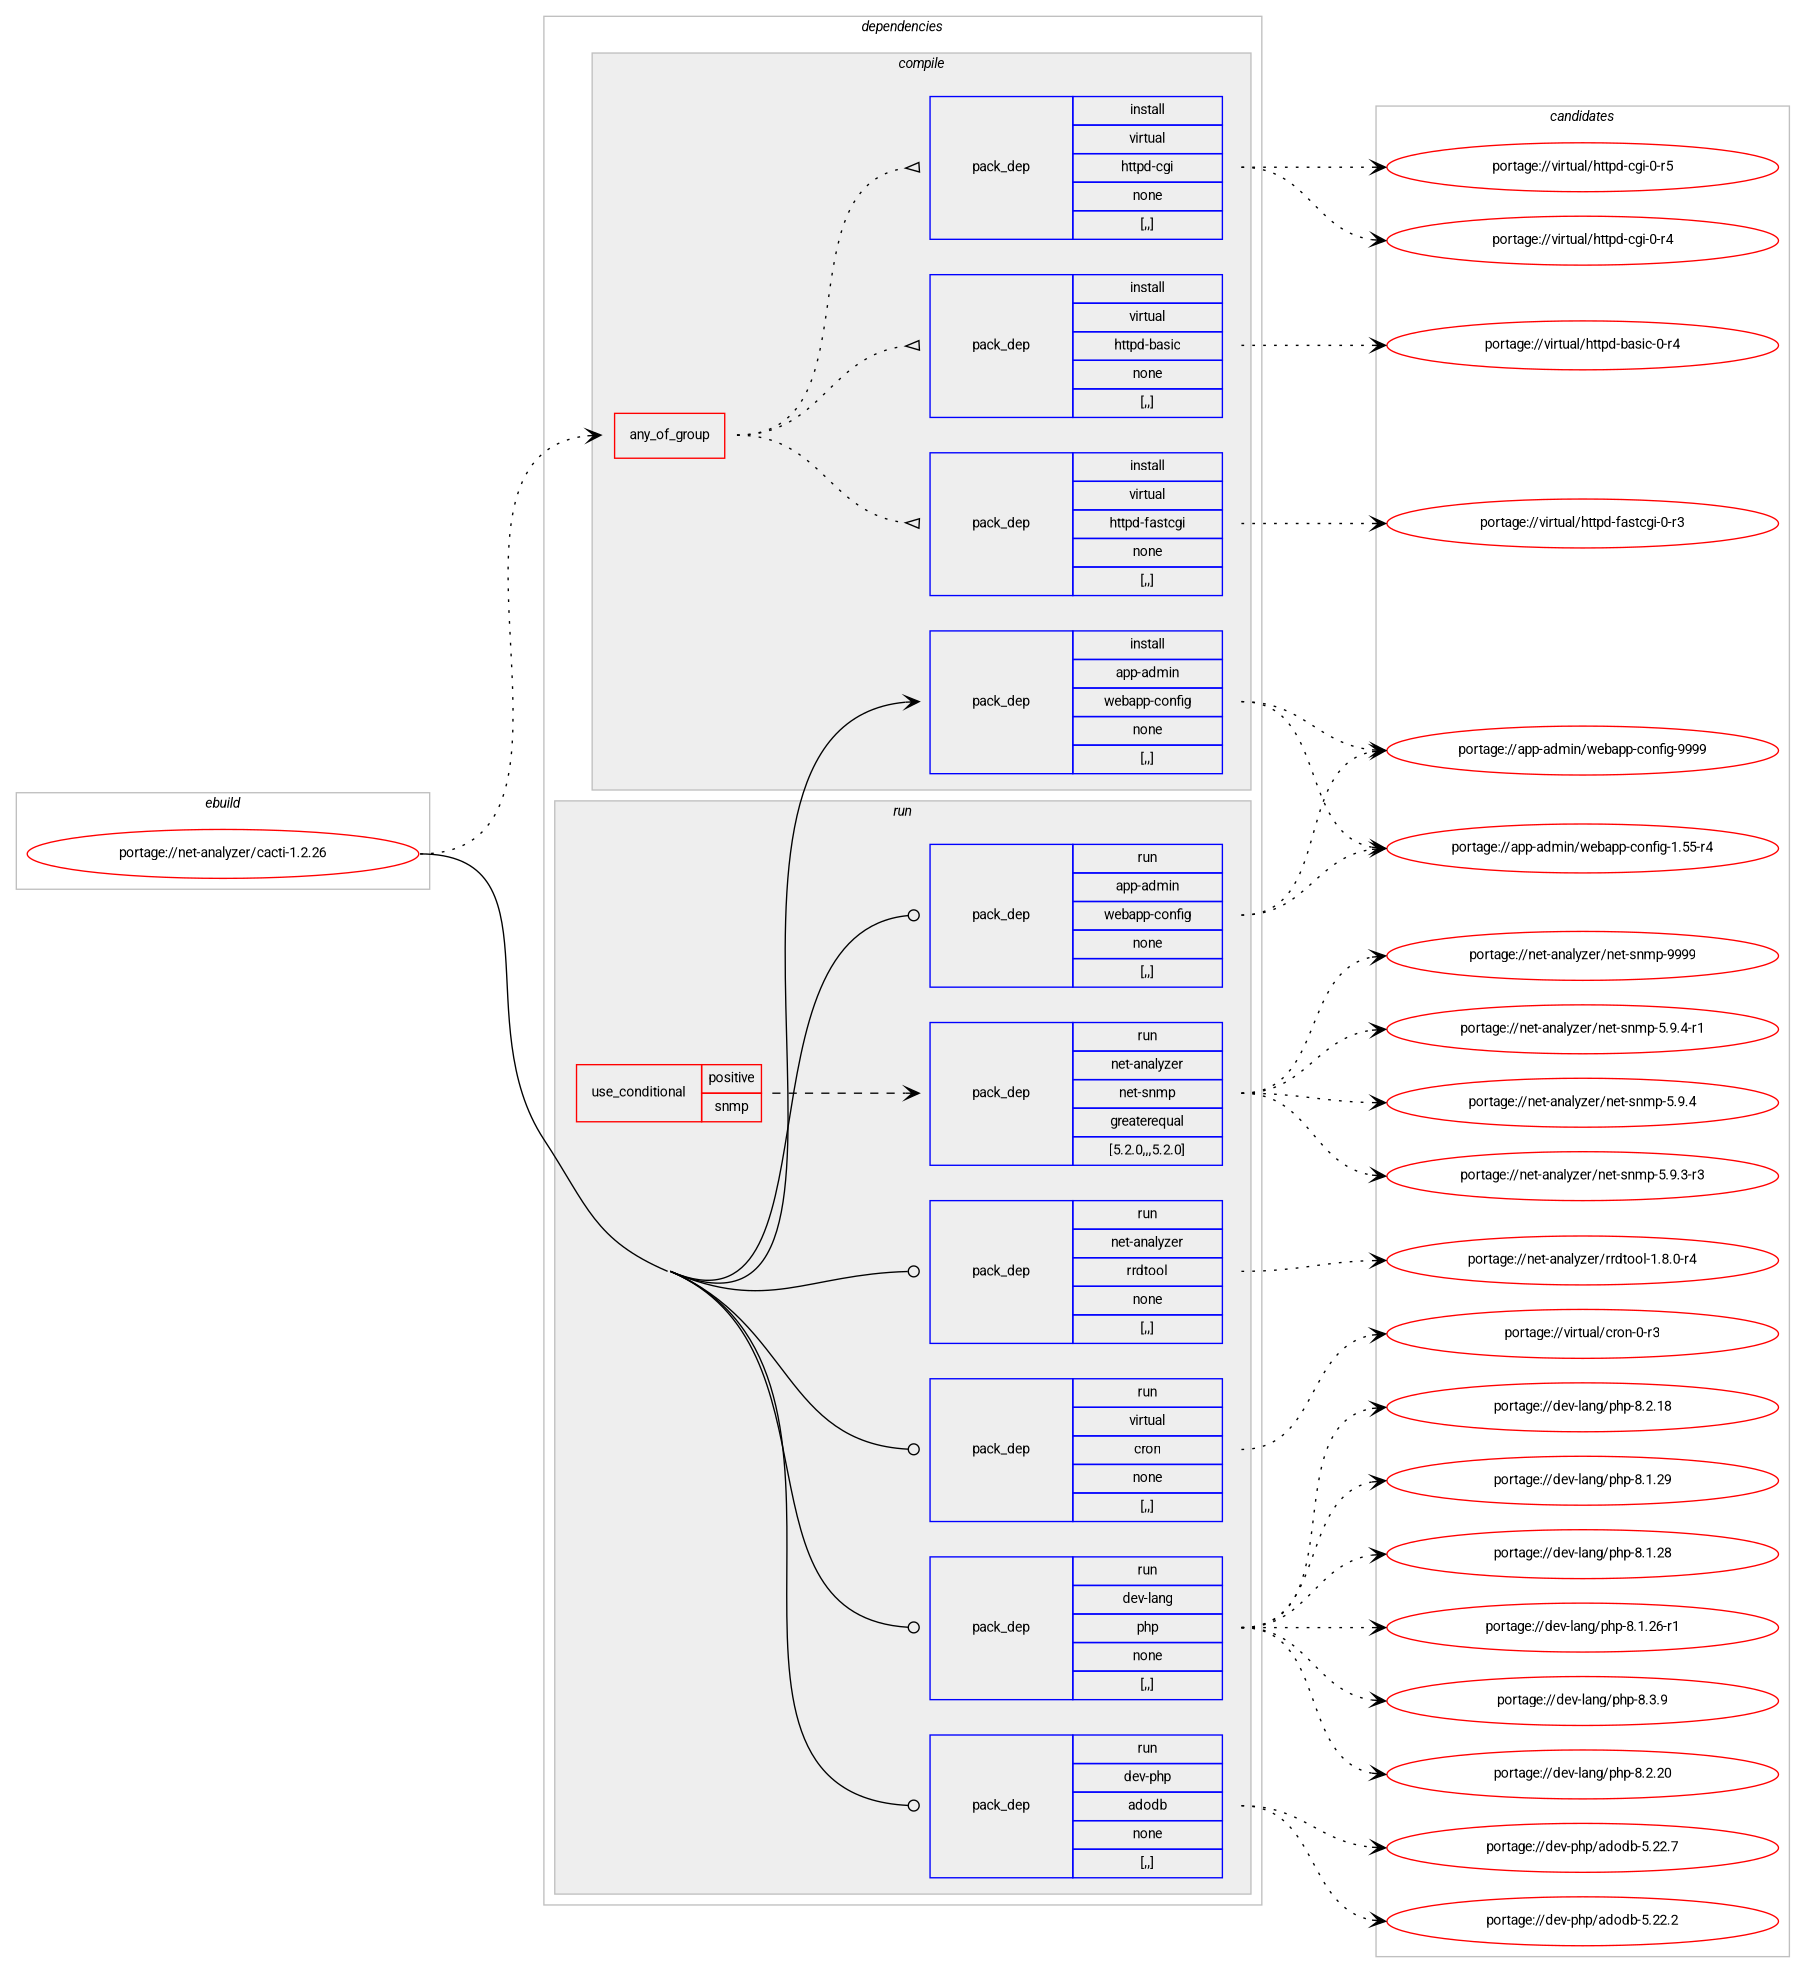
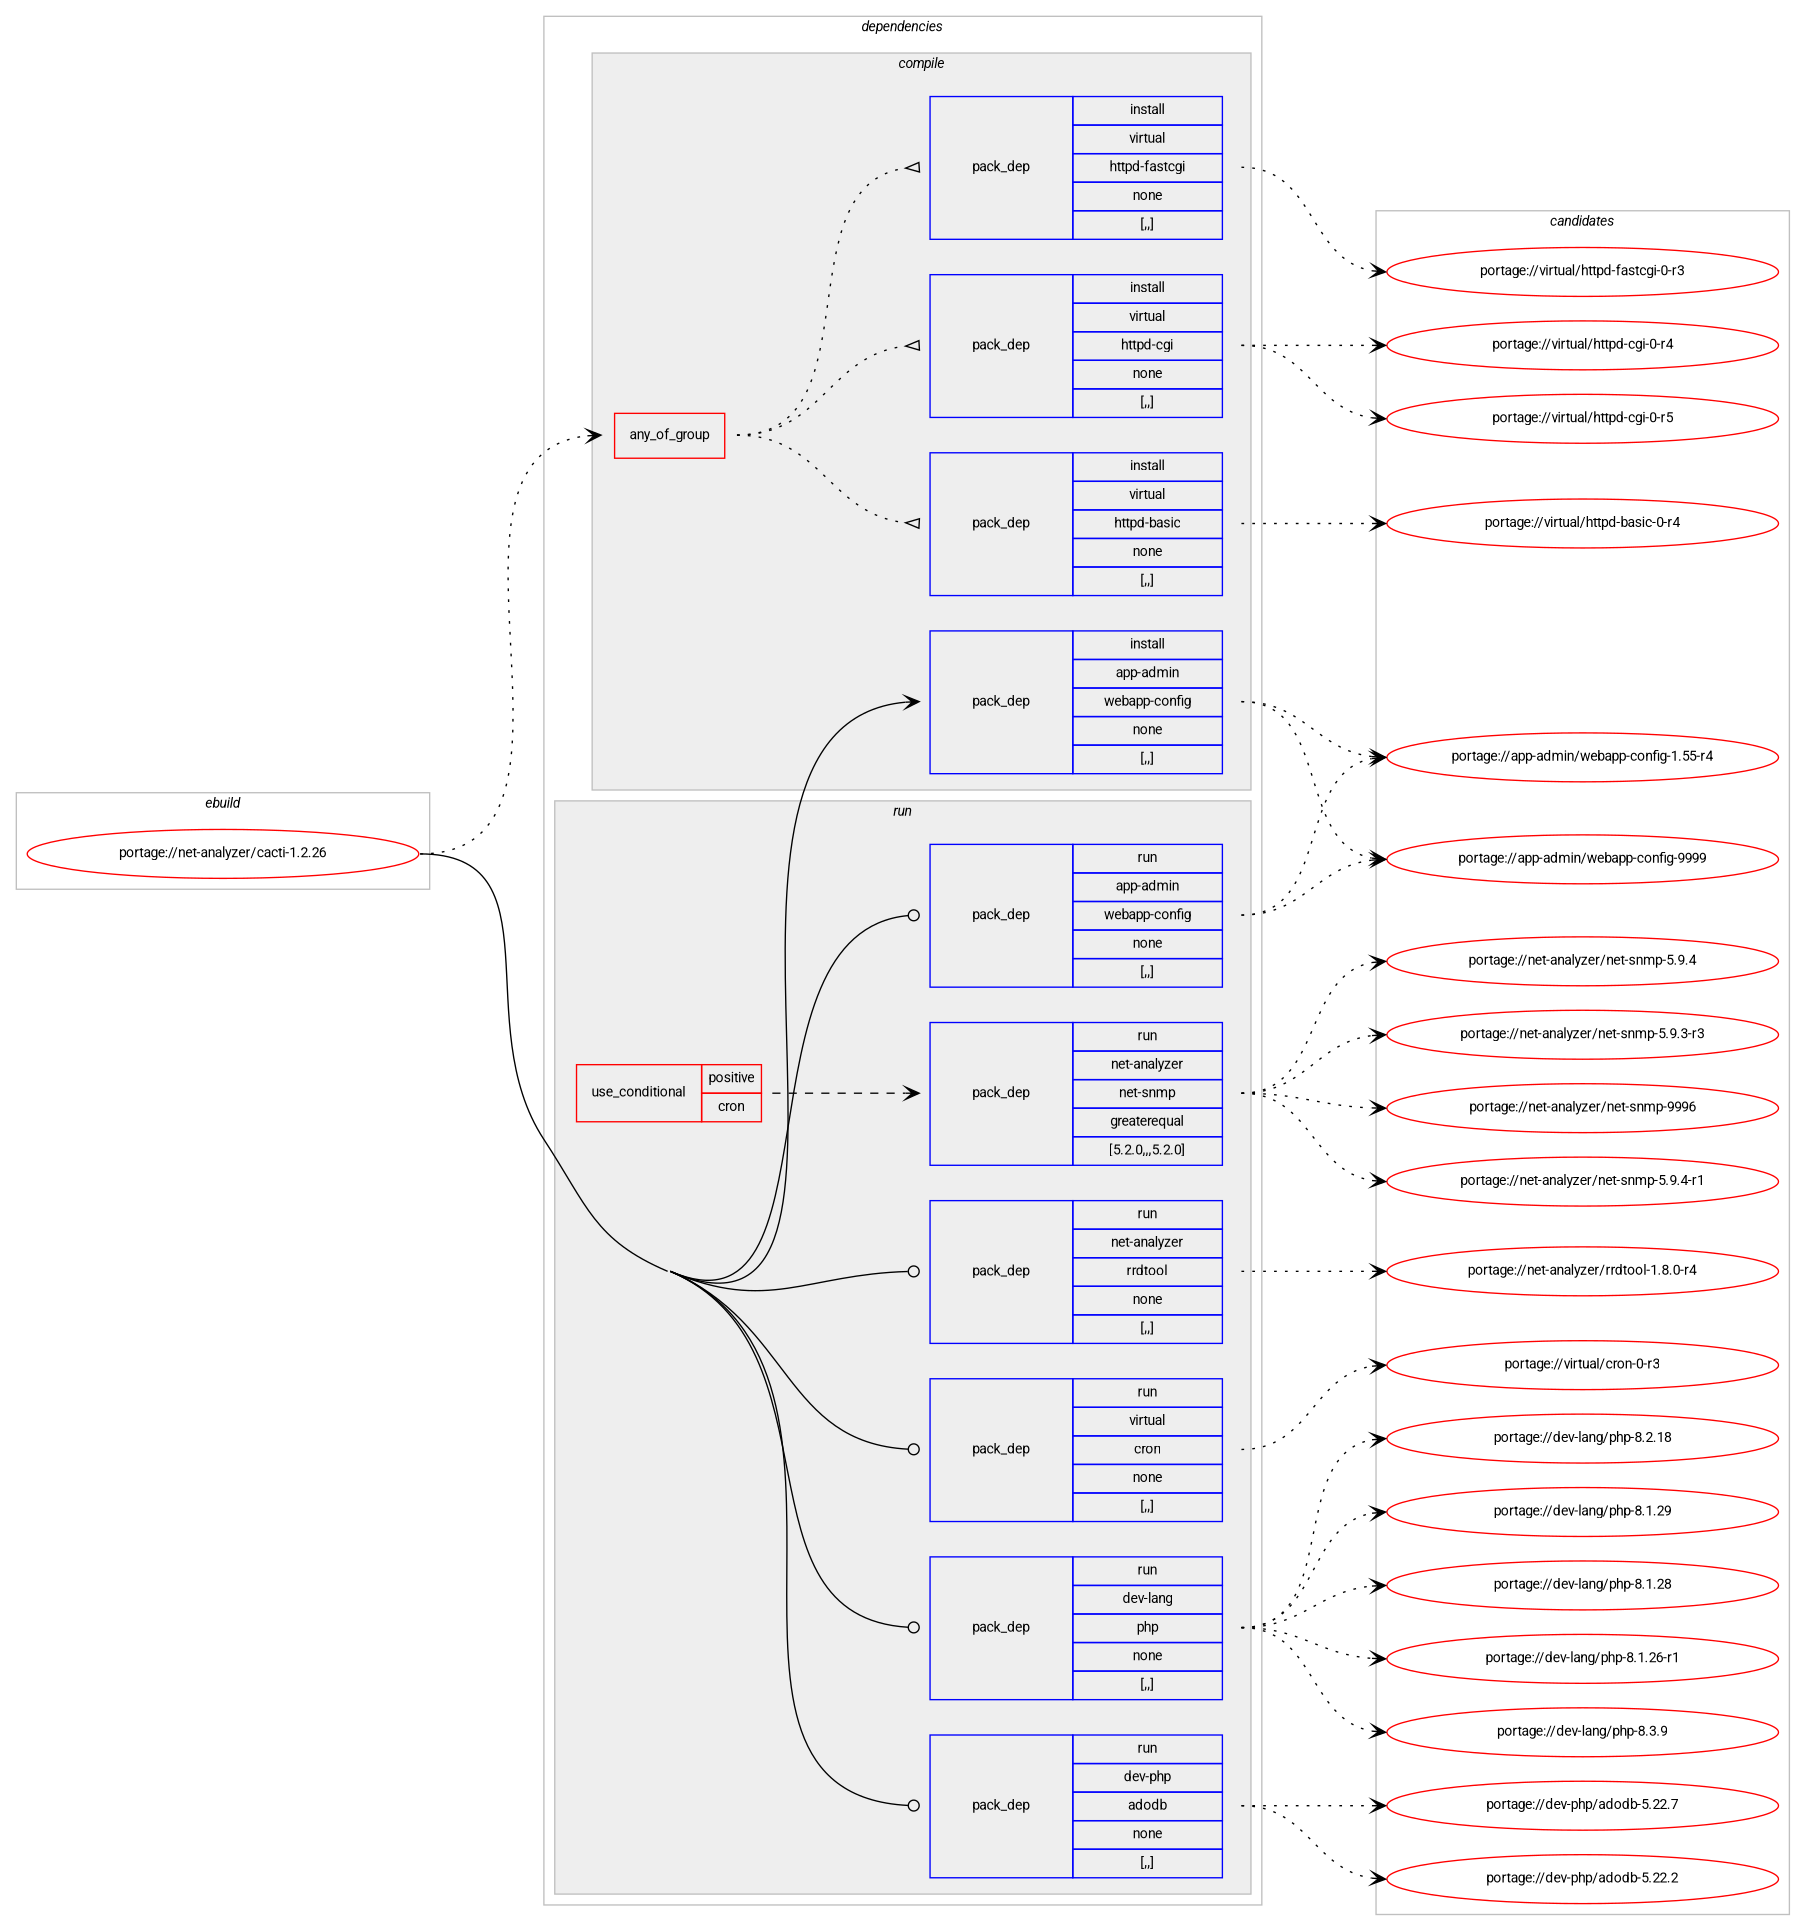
node "portage://net-analyzer/net-snmp-9999": label "portage://net-analyzer/net-snmp-9999" -> "portage://net-analyzer/net-snmp-9996"
node "use_conditional": text "snmp" -> "cron"
node "portage://dev-lang/php-8.2.20": removed
